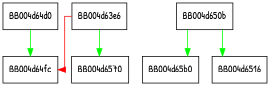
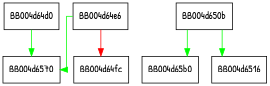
node "BB004d63e6": label "BB004d63e6" -> "BB004d64e6"
edge "BB004d64d0" -> "BB004d64fc": now "BB004d64d0" -> "BB004d6570"
